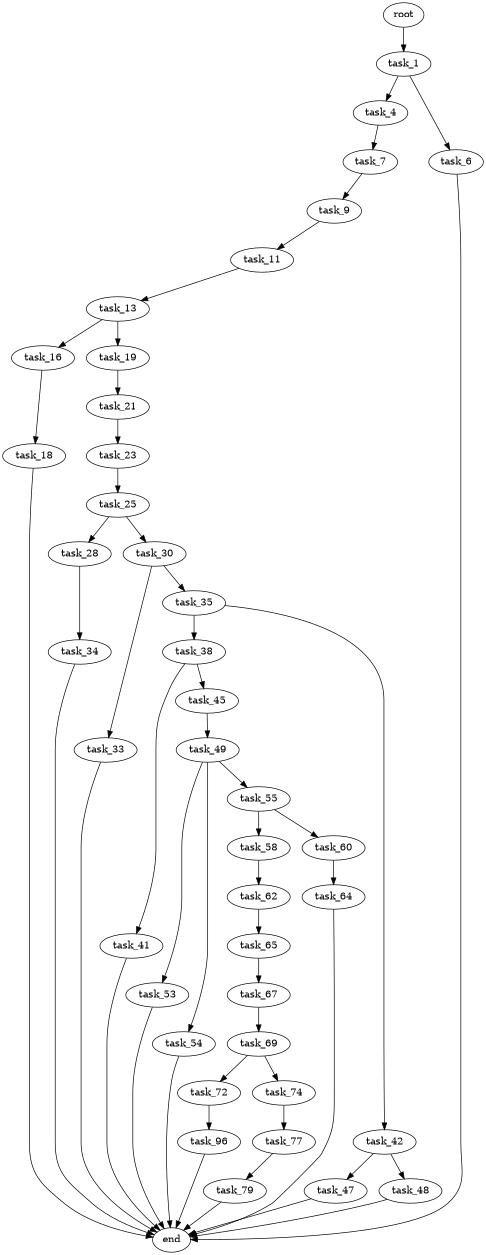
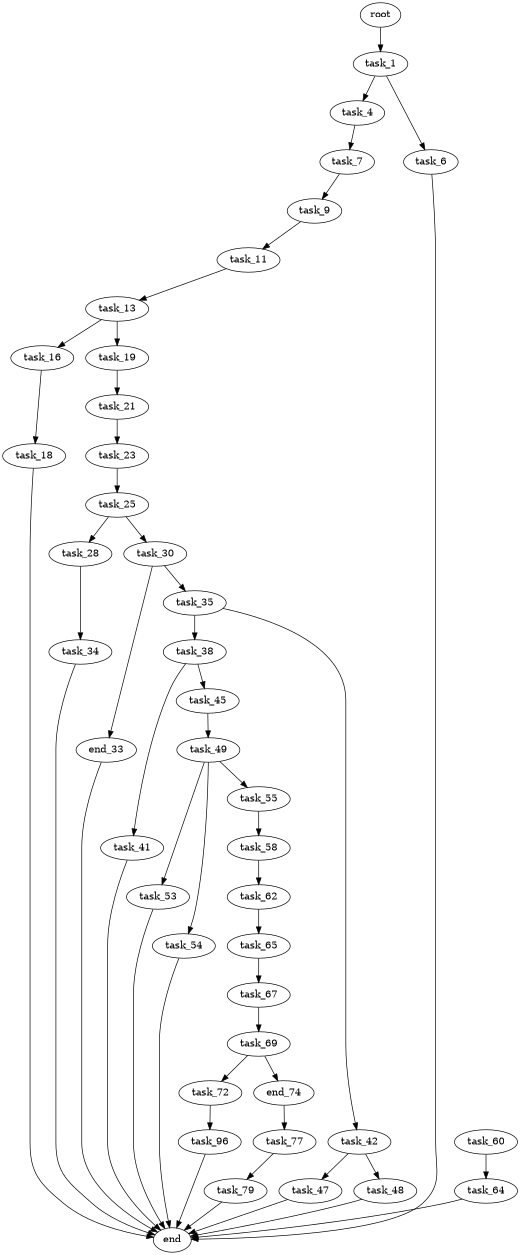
node "task_33": label "task_33" -> "end_33"
edge "task_55" -> "task_60": removed
node "task_74": label "task_74" -> "end_74"
